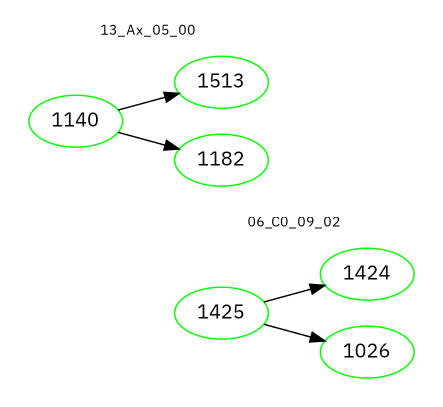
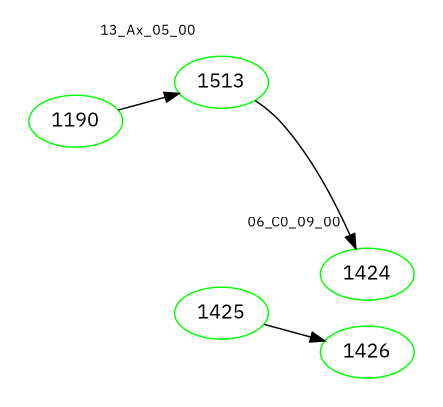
node "1140": label "1140" -> "1190"
node "1182": removed
cluster "06_C0_09_02": label "06_C0_09_02" -> "06_C0_09_00"
edge "1425" -> "1424": now "1513" -> "1424"
node "1026": label "1026" -> "1426"
